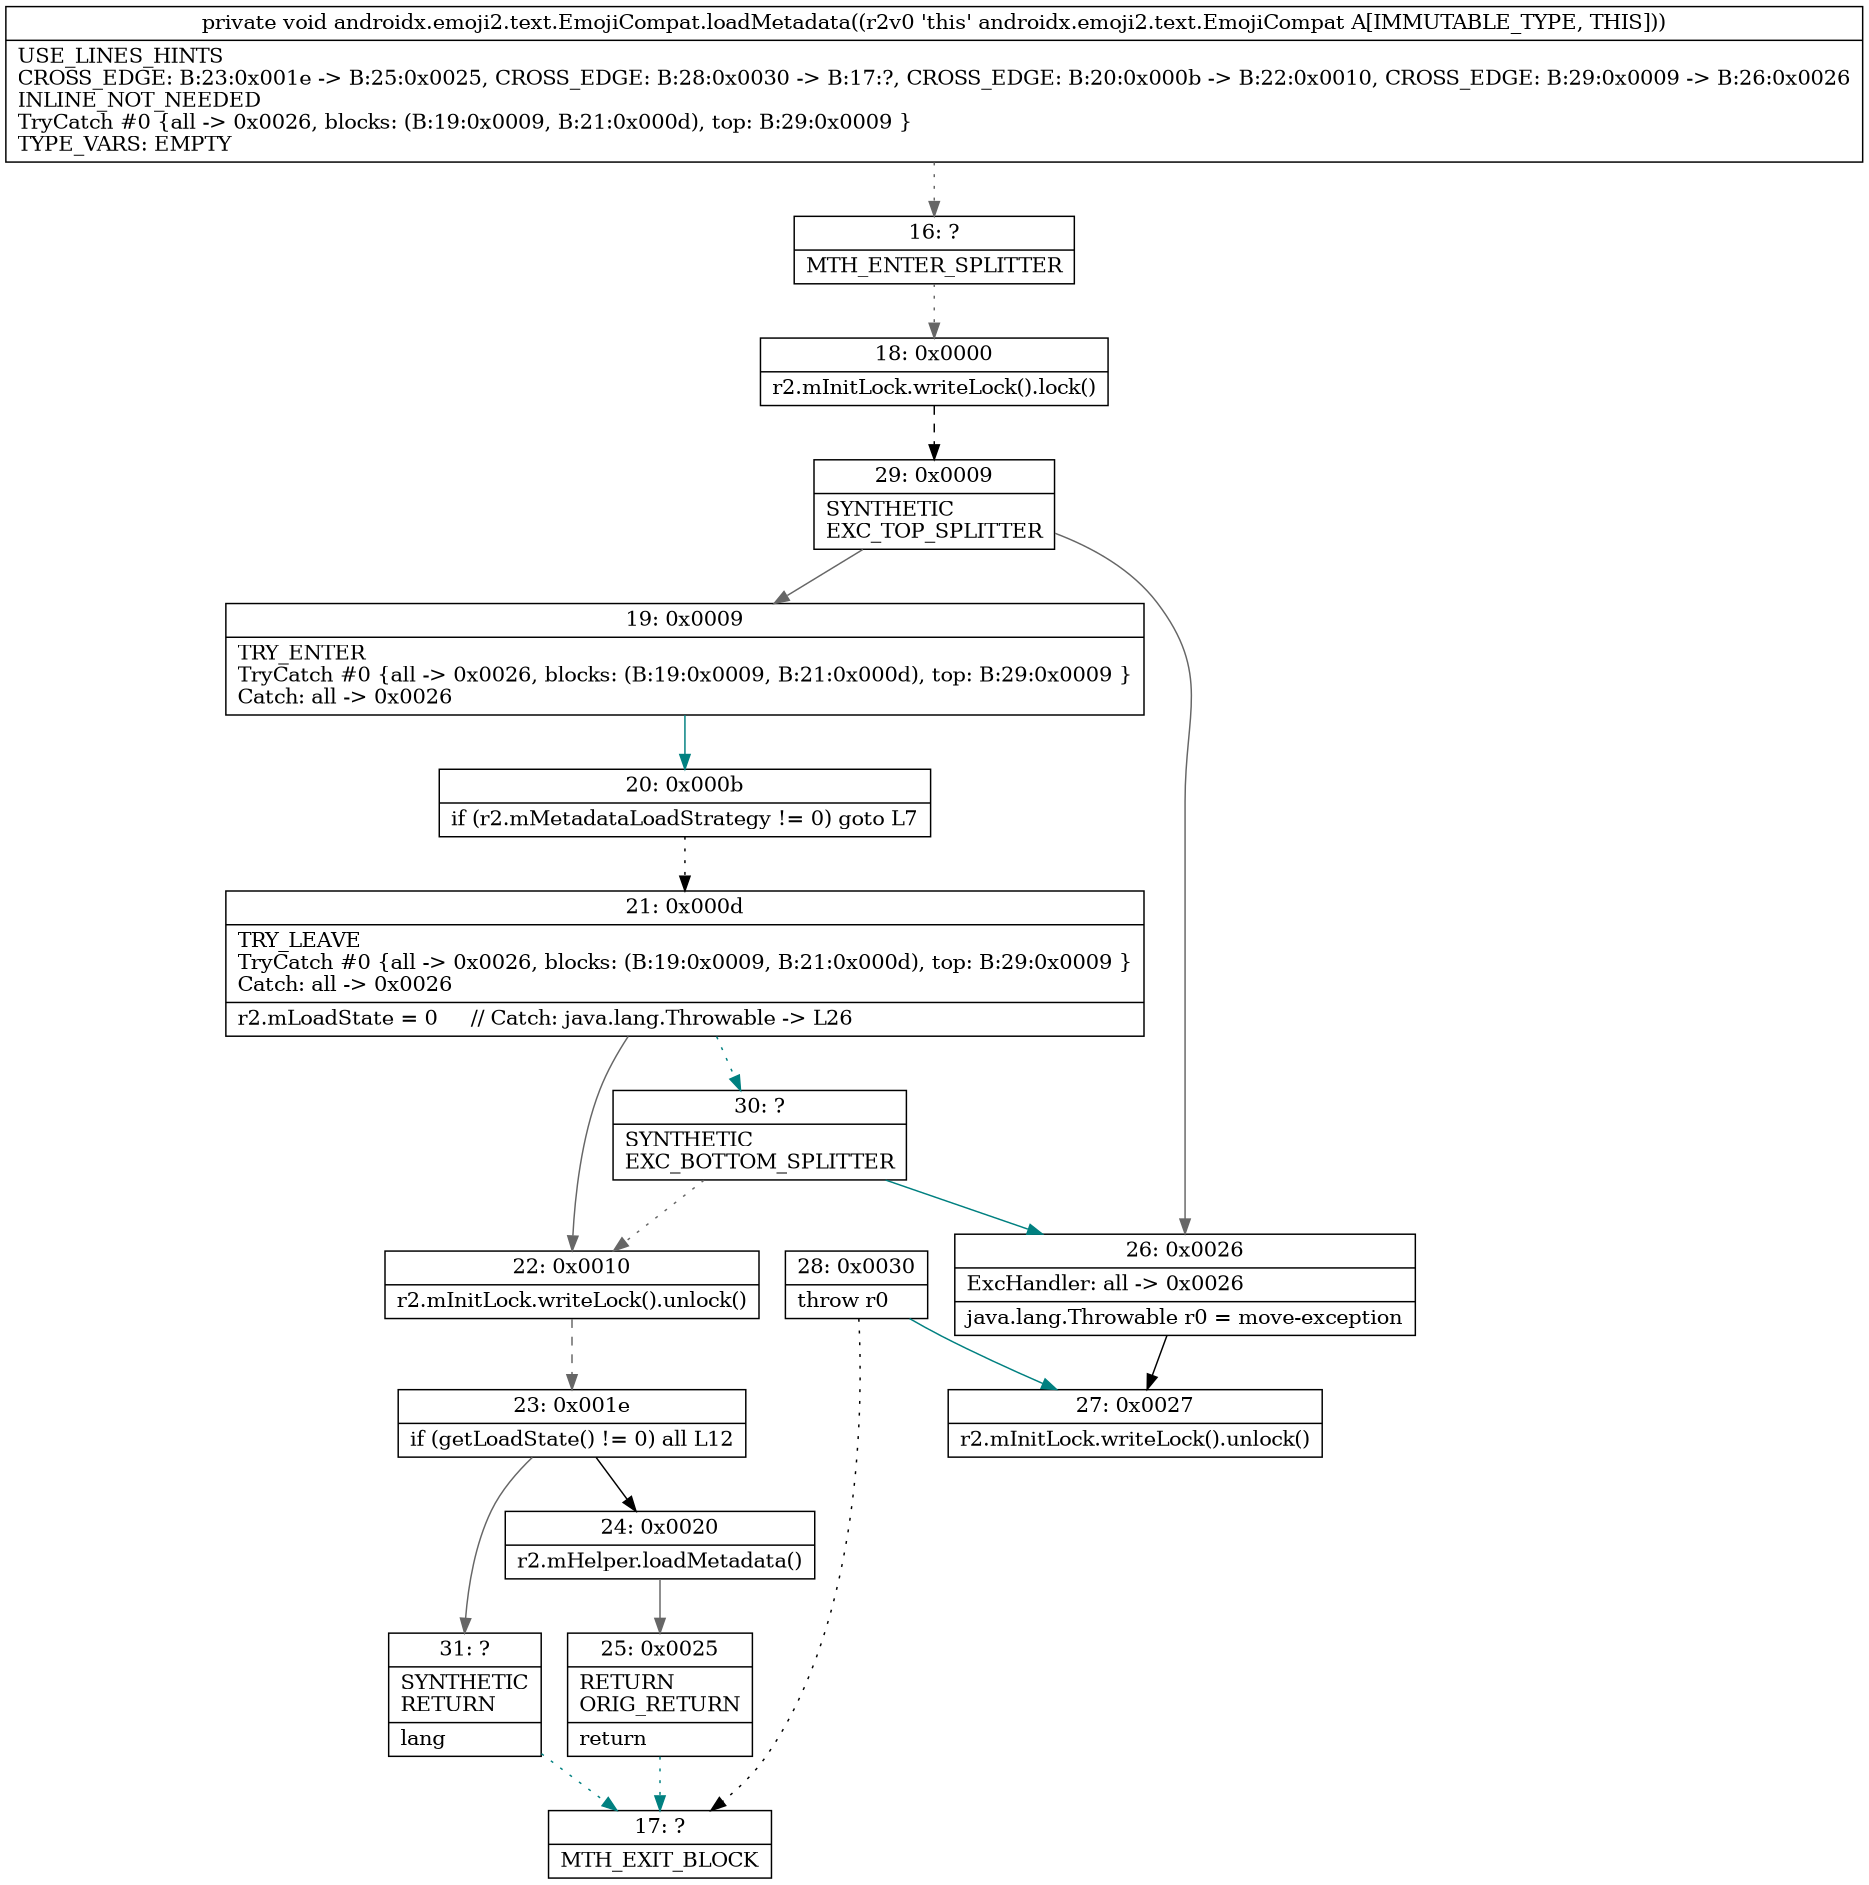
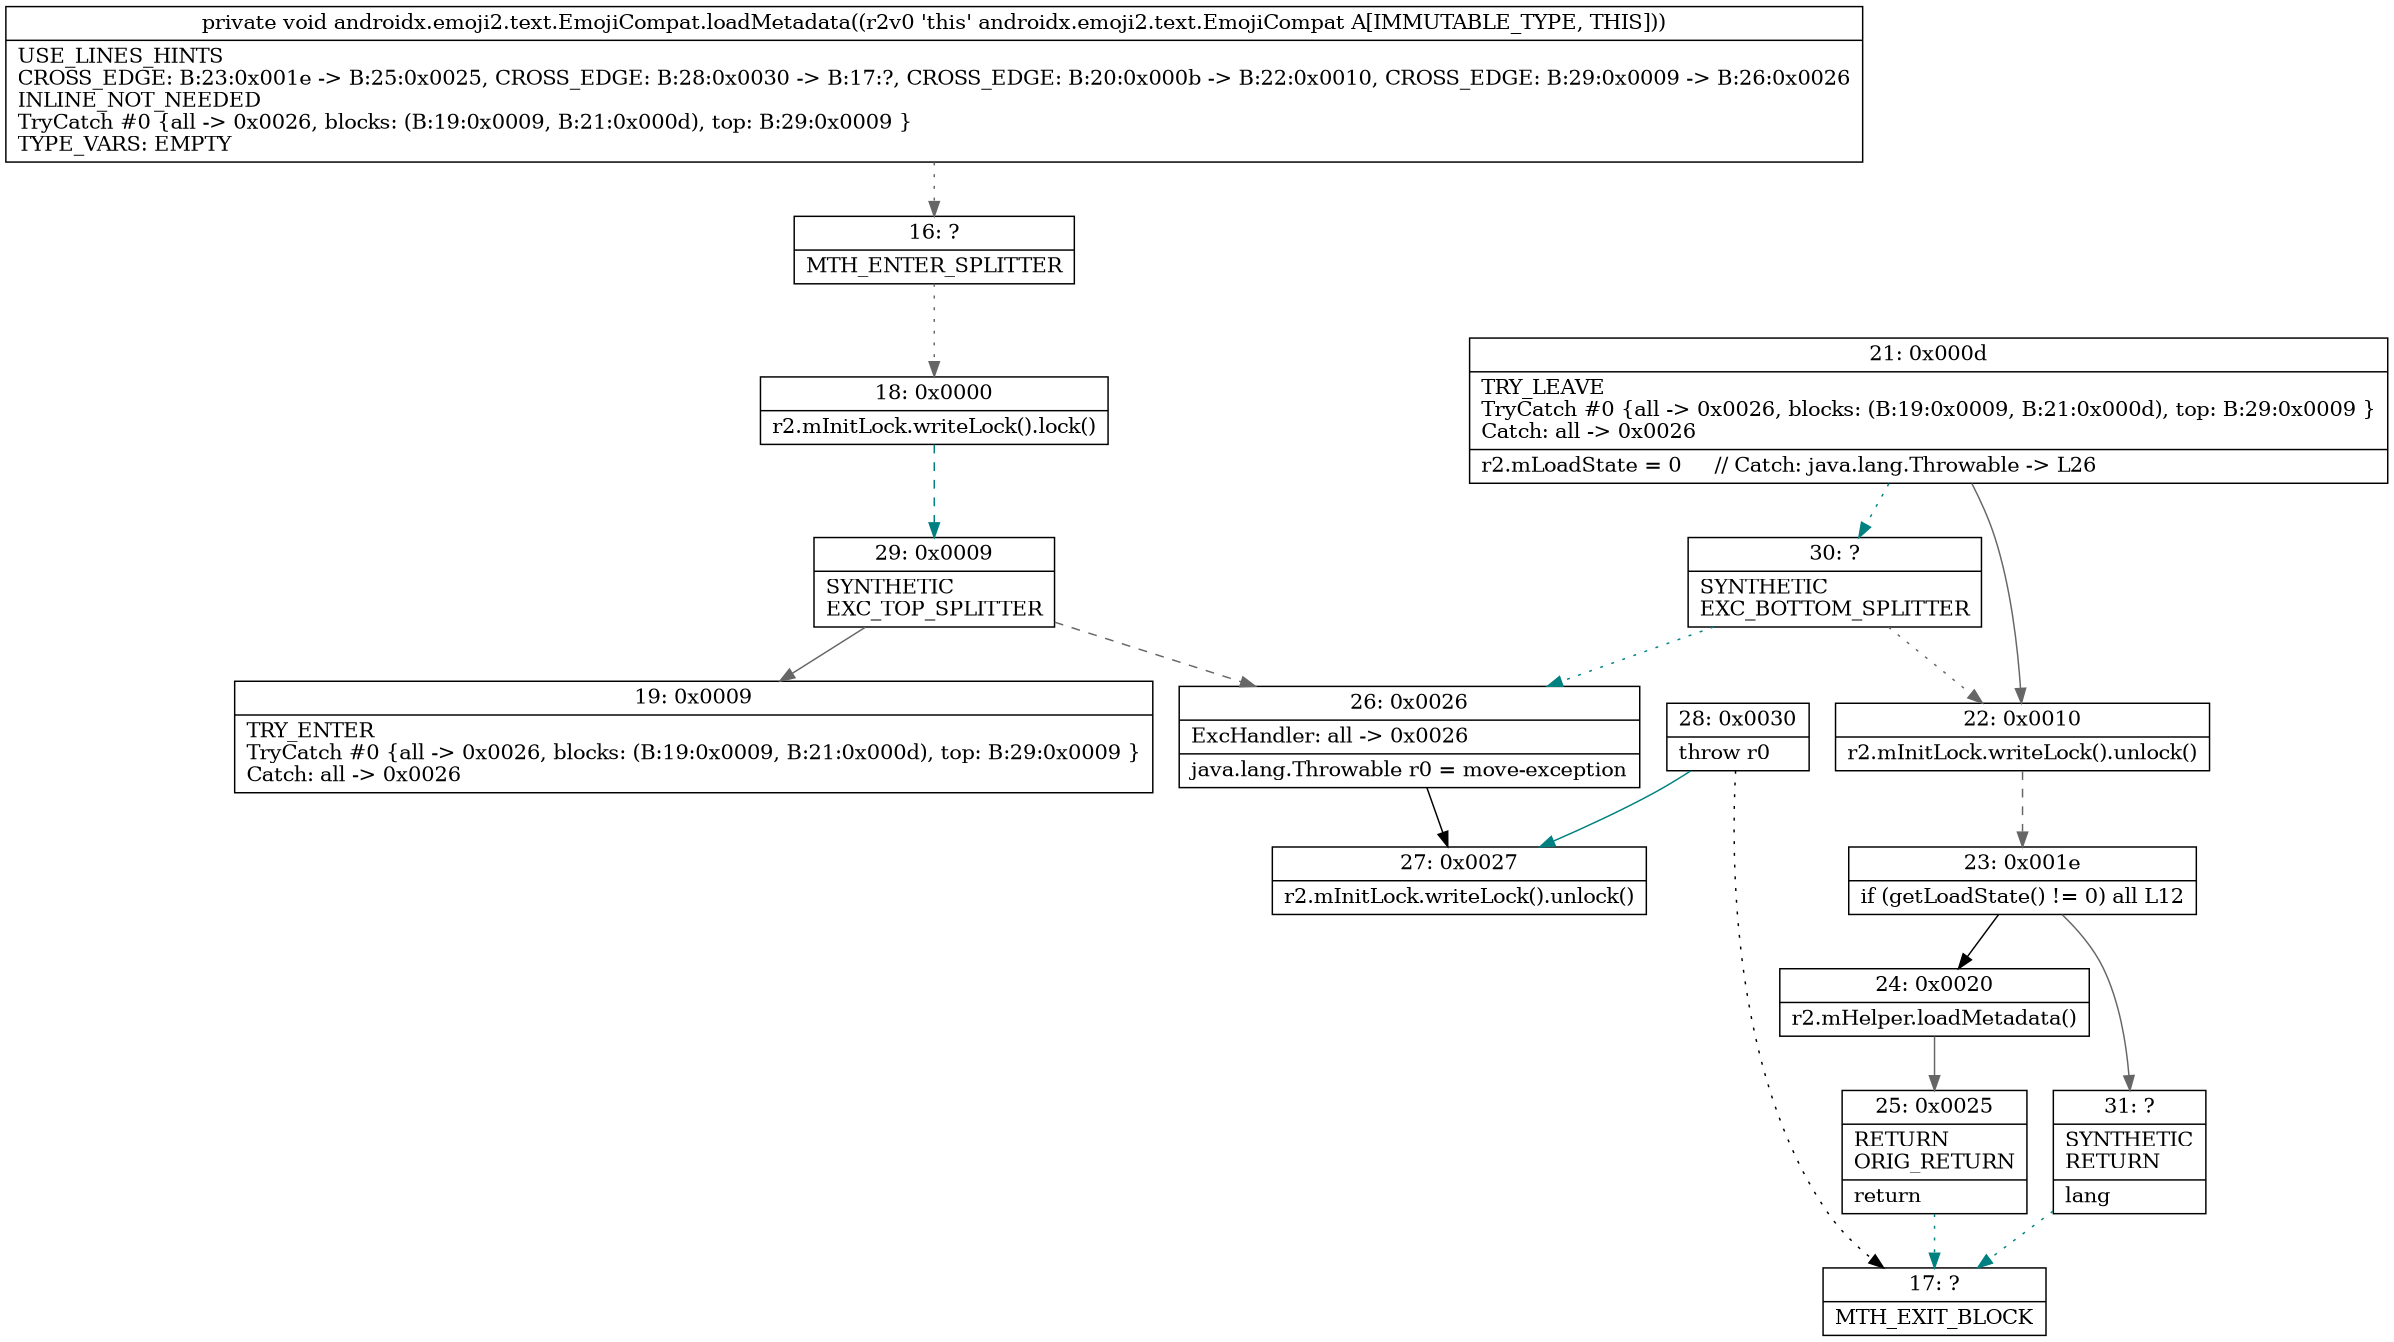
edge "18: 0x0000" -> "29: 0x0009": color black -> teal
node "20: 0x000b": removed
edge "29: 0x0009" -> "26: 0x0026": style solid -> dashed
edge "30: ?" -> "26: 0x0026": style solid -> dotted
